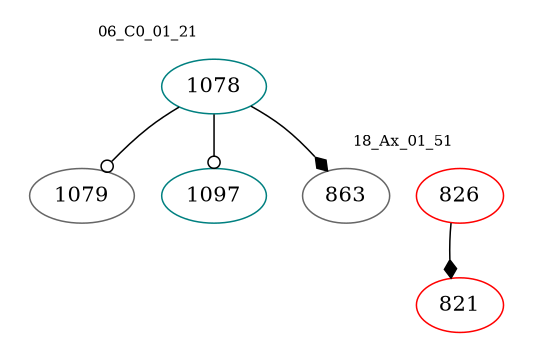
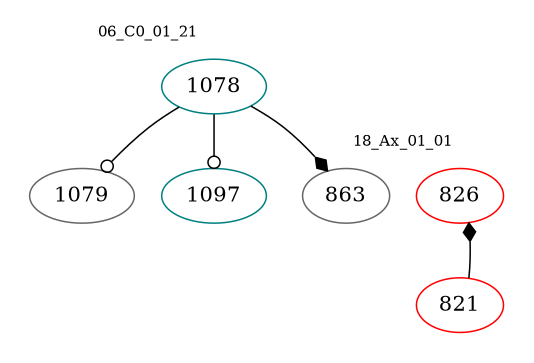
cluster "18_Ax_01_51": label "18_Ax_01_51" -> "18_Ax_01_01"
edge "826" -> "821": reversed
